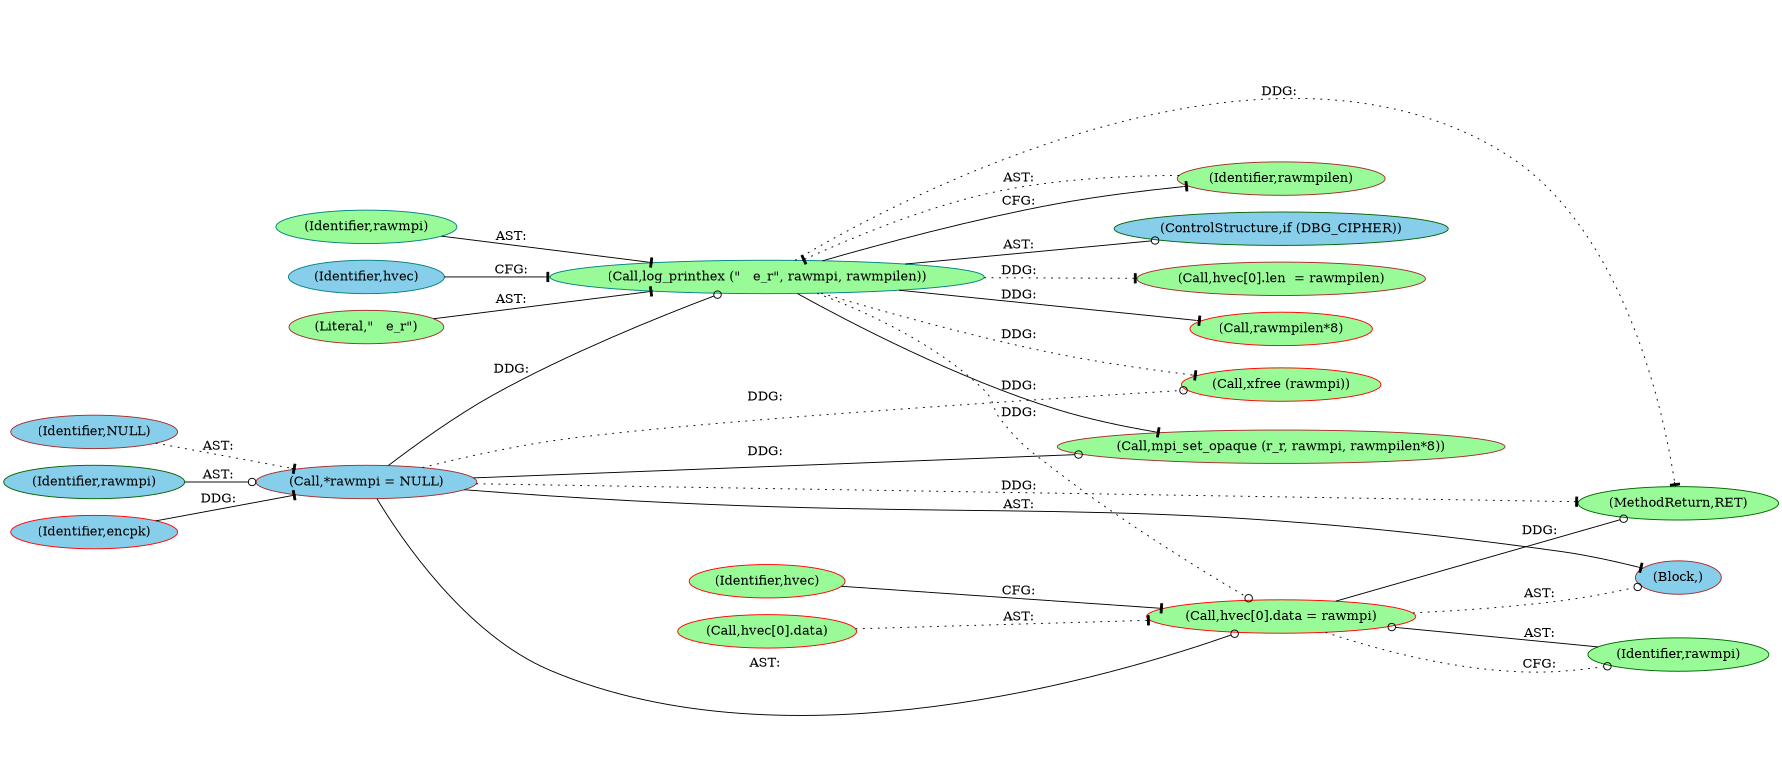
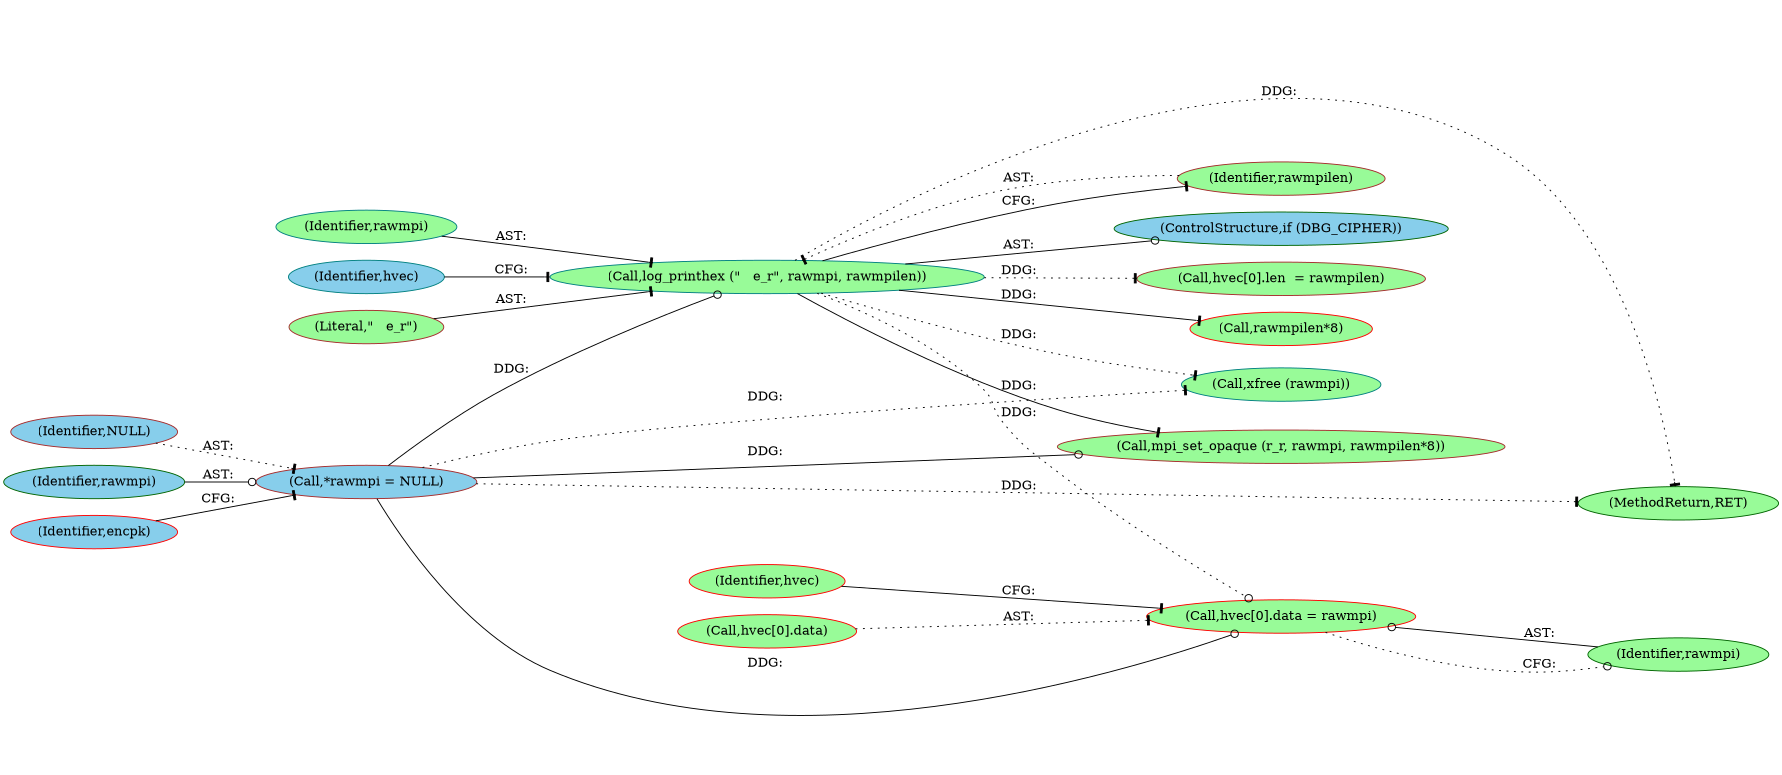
node "(Call,xfree (rawmpi))": color red -> teal
edge "(Call,*rawmpi = NULL)" -> "(Call,xfree (rawmpi))": arrowhead odot -> tee
edge "(Identifier,encpk)" -> "(Call,*rawmpi = NULL)": label "DDG: " -> "CFG: "
edge "(Call,hvec[0].data = rawmpi)" -> "(MethodReturn,RET)": removed, label "DDG:"
node "(Block,)": removed
edge "(Call,*rawmpi = NULL)" -> "(Call,hvec[0].data = rawmpi)": label "AST: " -> "DDG: "
